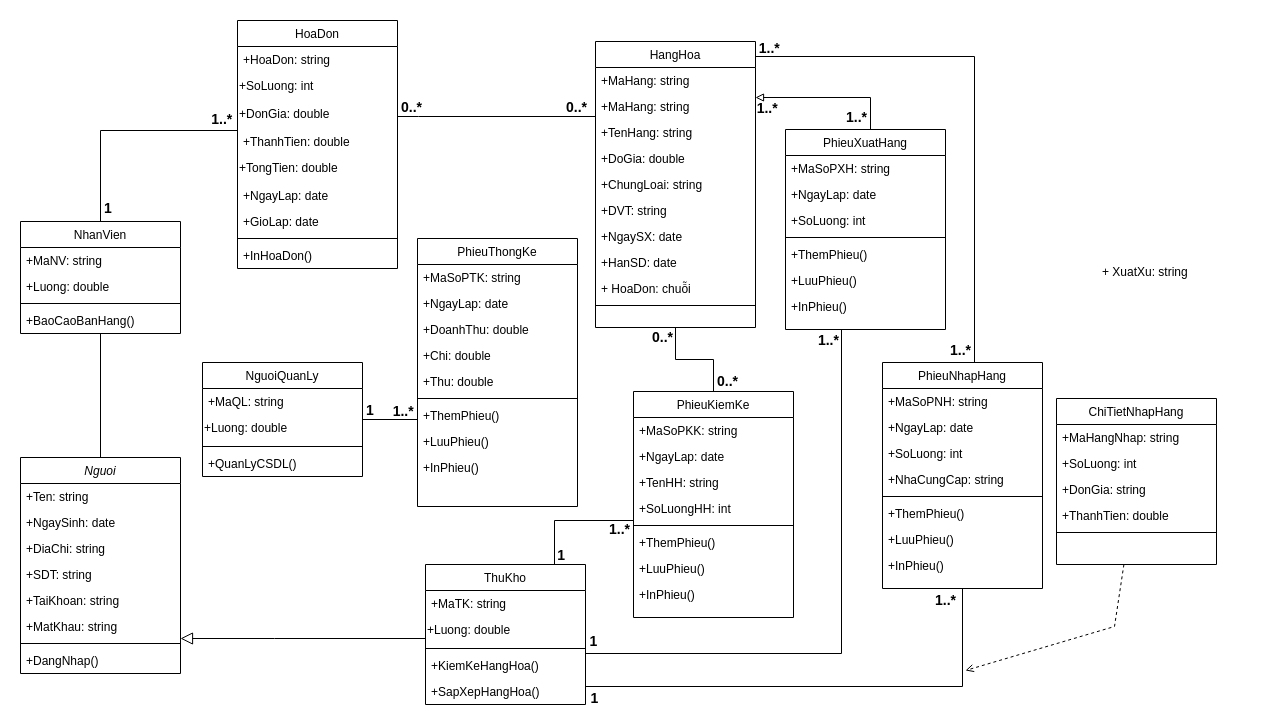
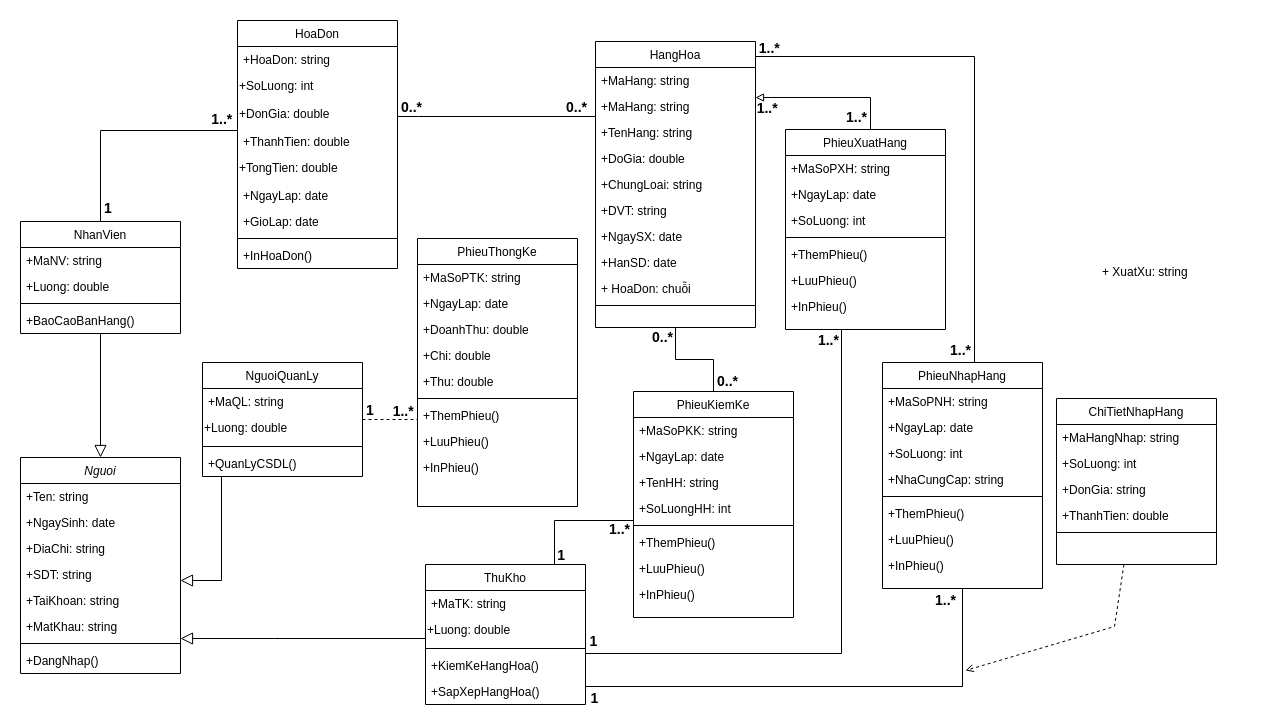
edge "PhieuThongKe" -- "NguoiQuanLy": style solid -> dashed
edge "NhanVien" -- "Nguoi": arrowhead none -> block
edge "NguoiQuanLy" -> "Nguoi": added
